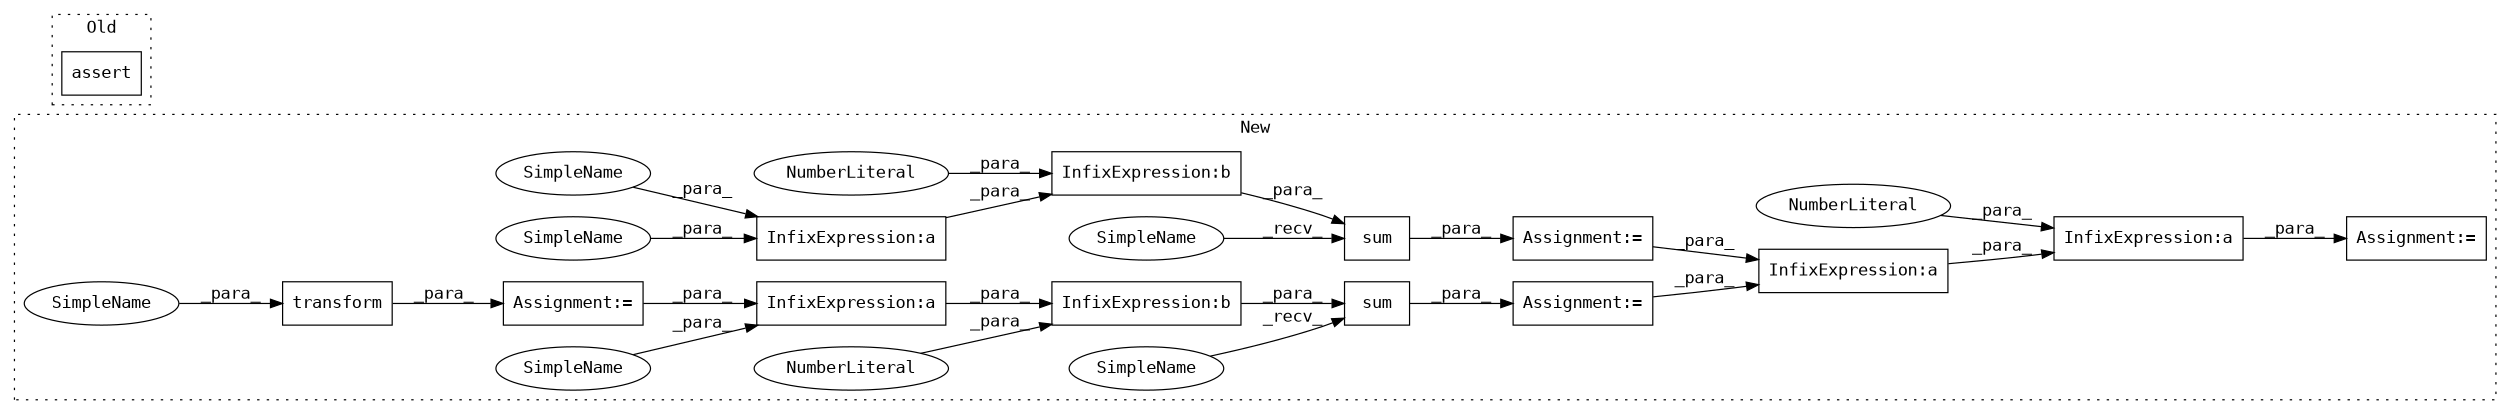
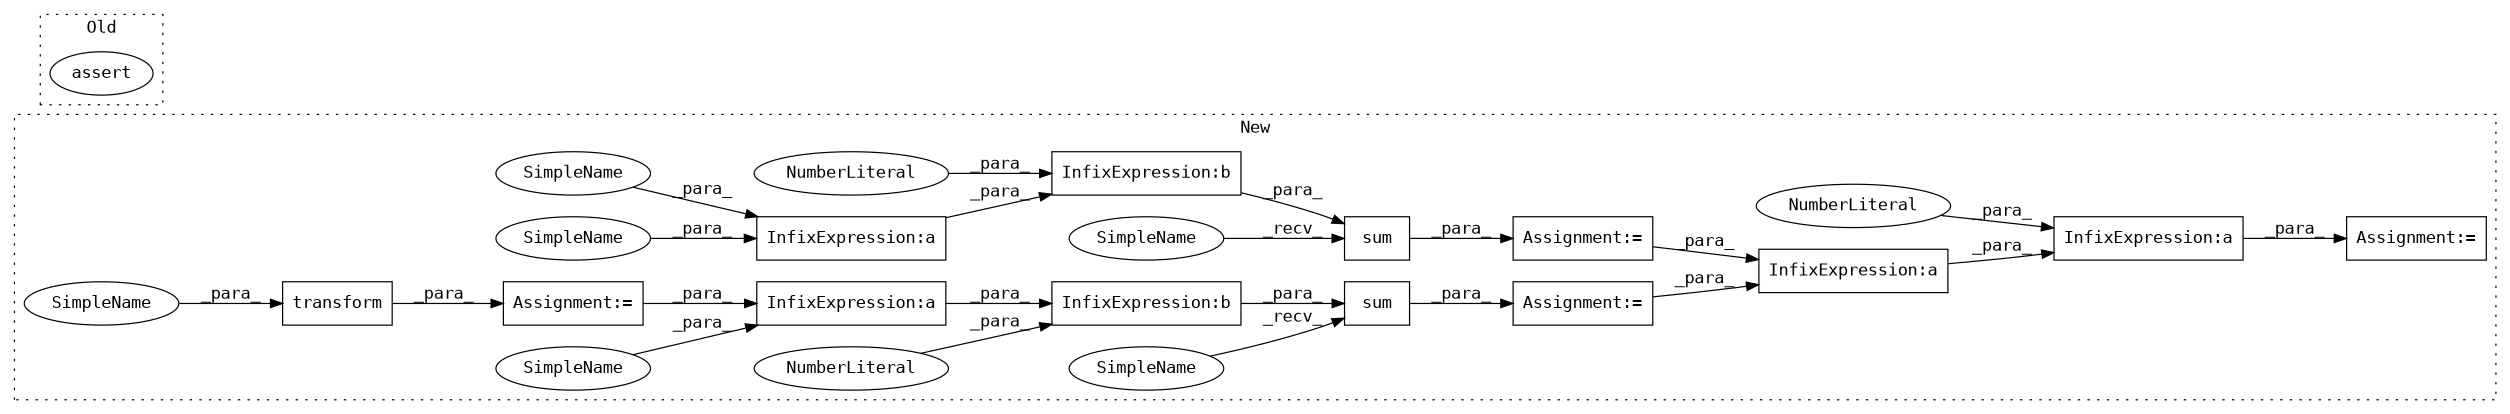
node "assert": shape box -> ellipse
